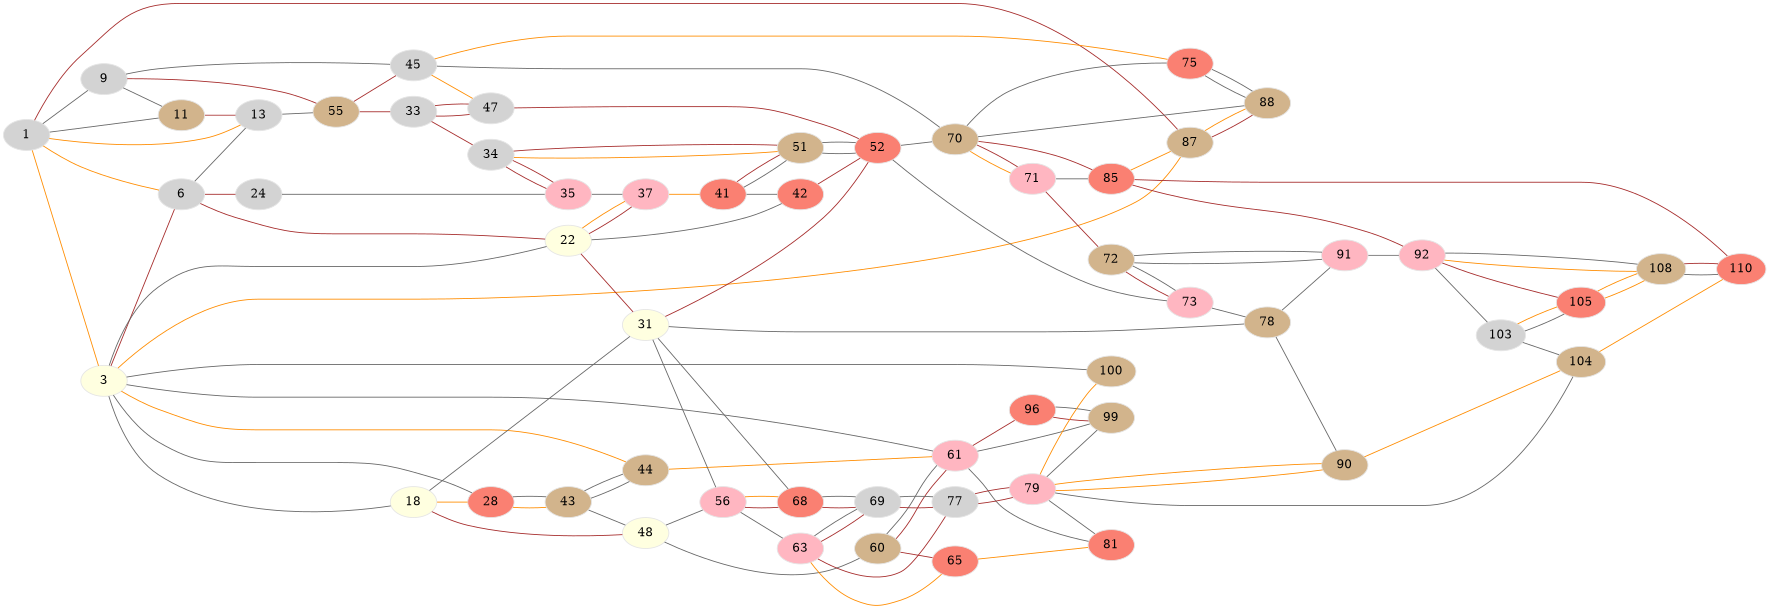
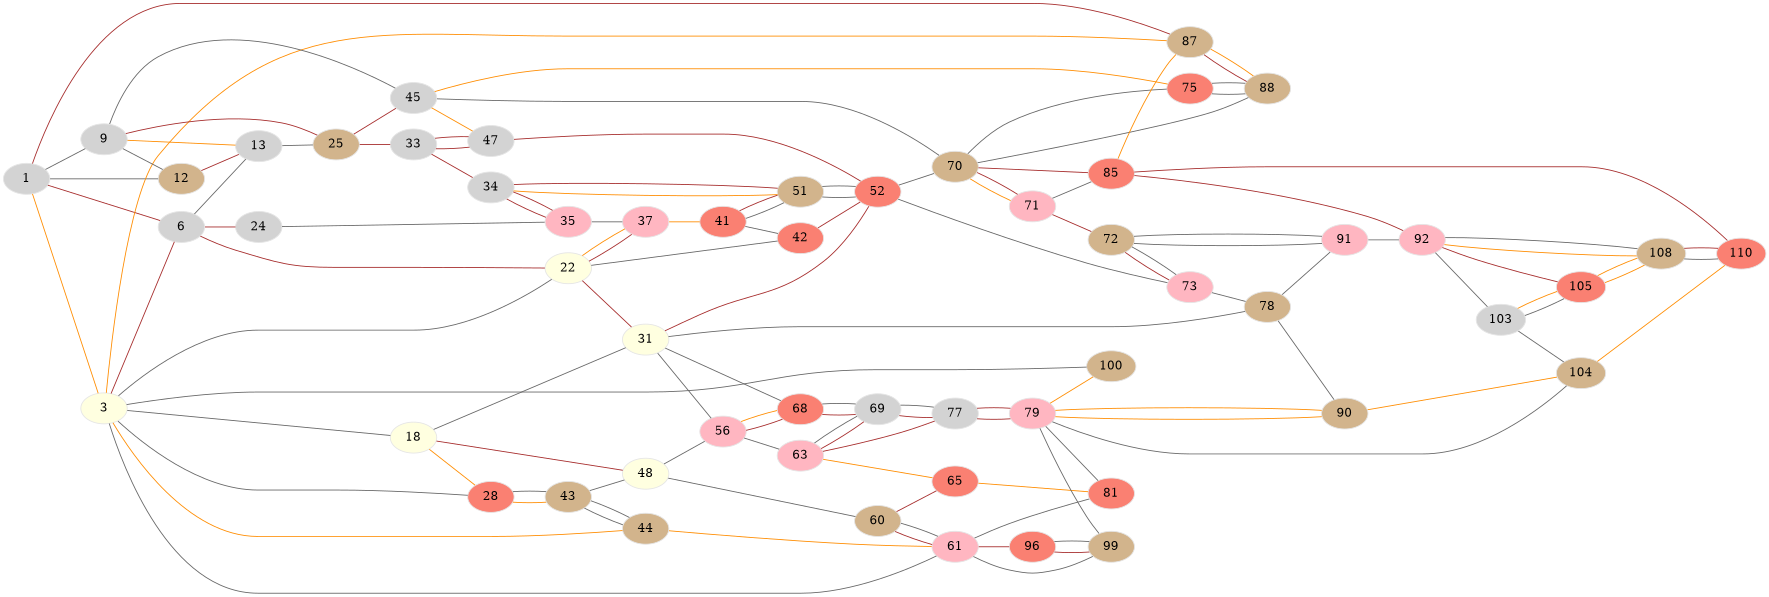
node "55": label "55" -> "25"
node "11": label "11" -> "12"
edge "13" -- "1": now "13" -- "9"
edge "1" -- "6": color darkorange -> brown
